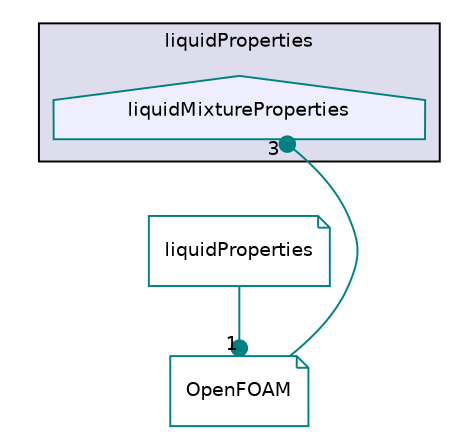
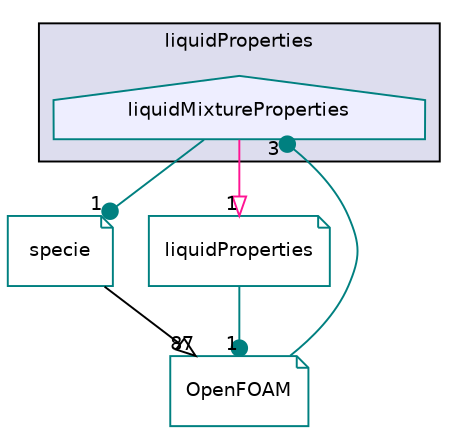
edge "liquidMixtureProperties" -> "liquidProperties": added
node "specie": added
